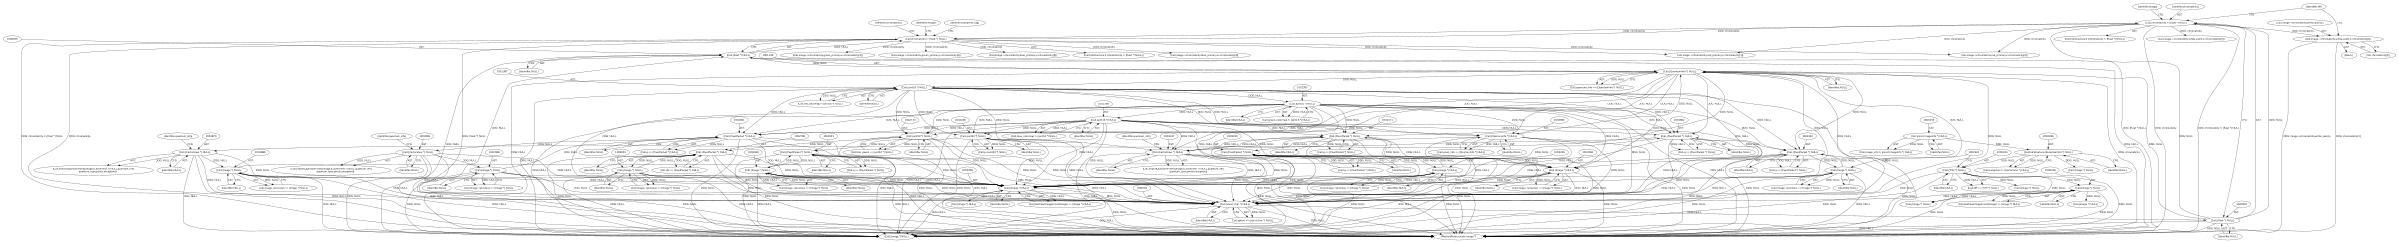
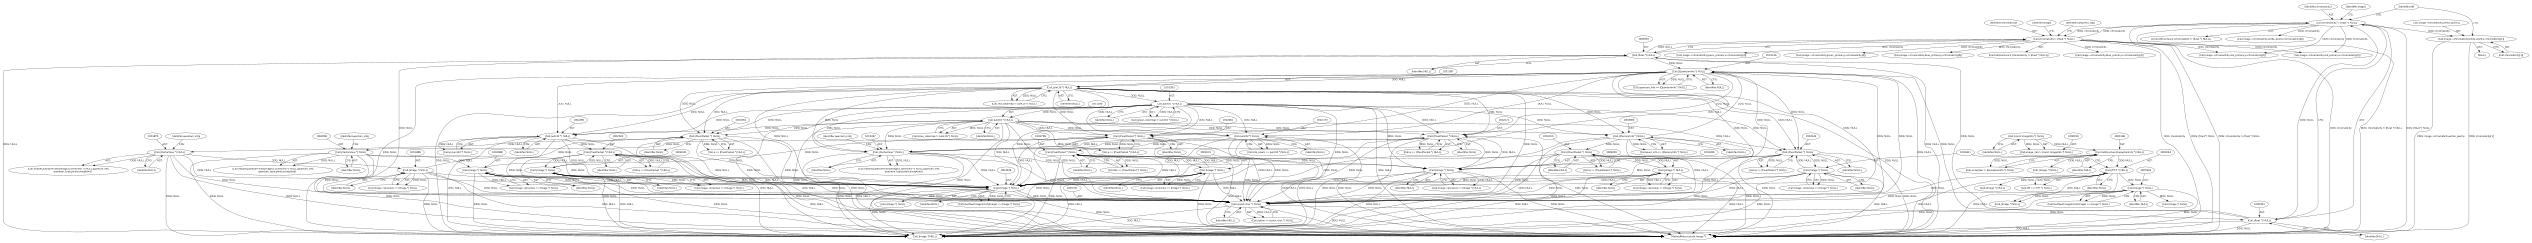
edge "1000159" -> "(Call,(const ImageInfo *) NULL)": now "1000159" -> "(Call,image_info != (const ImageInfo *) NULL)"
edge "(Call,(QuantumInfo *) NULL)" -> "(MethodReturn,static Image *)": label "DDG: chromaticity" -> "DDG: NULL"
node "(Call,exception != (CacheView *) NULL)": label "(Call,exception != (CacheView *) NULL)" -> "(Call,exception != (ExceptionInfo *) NULL)"
